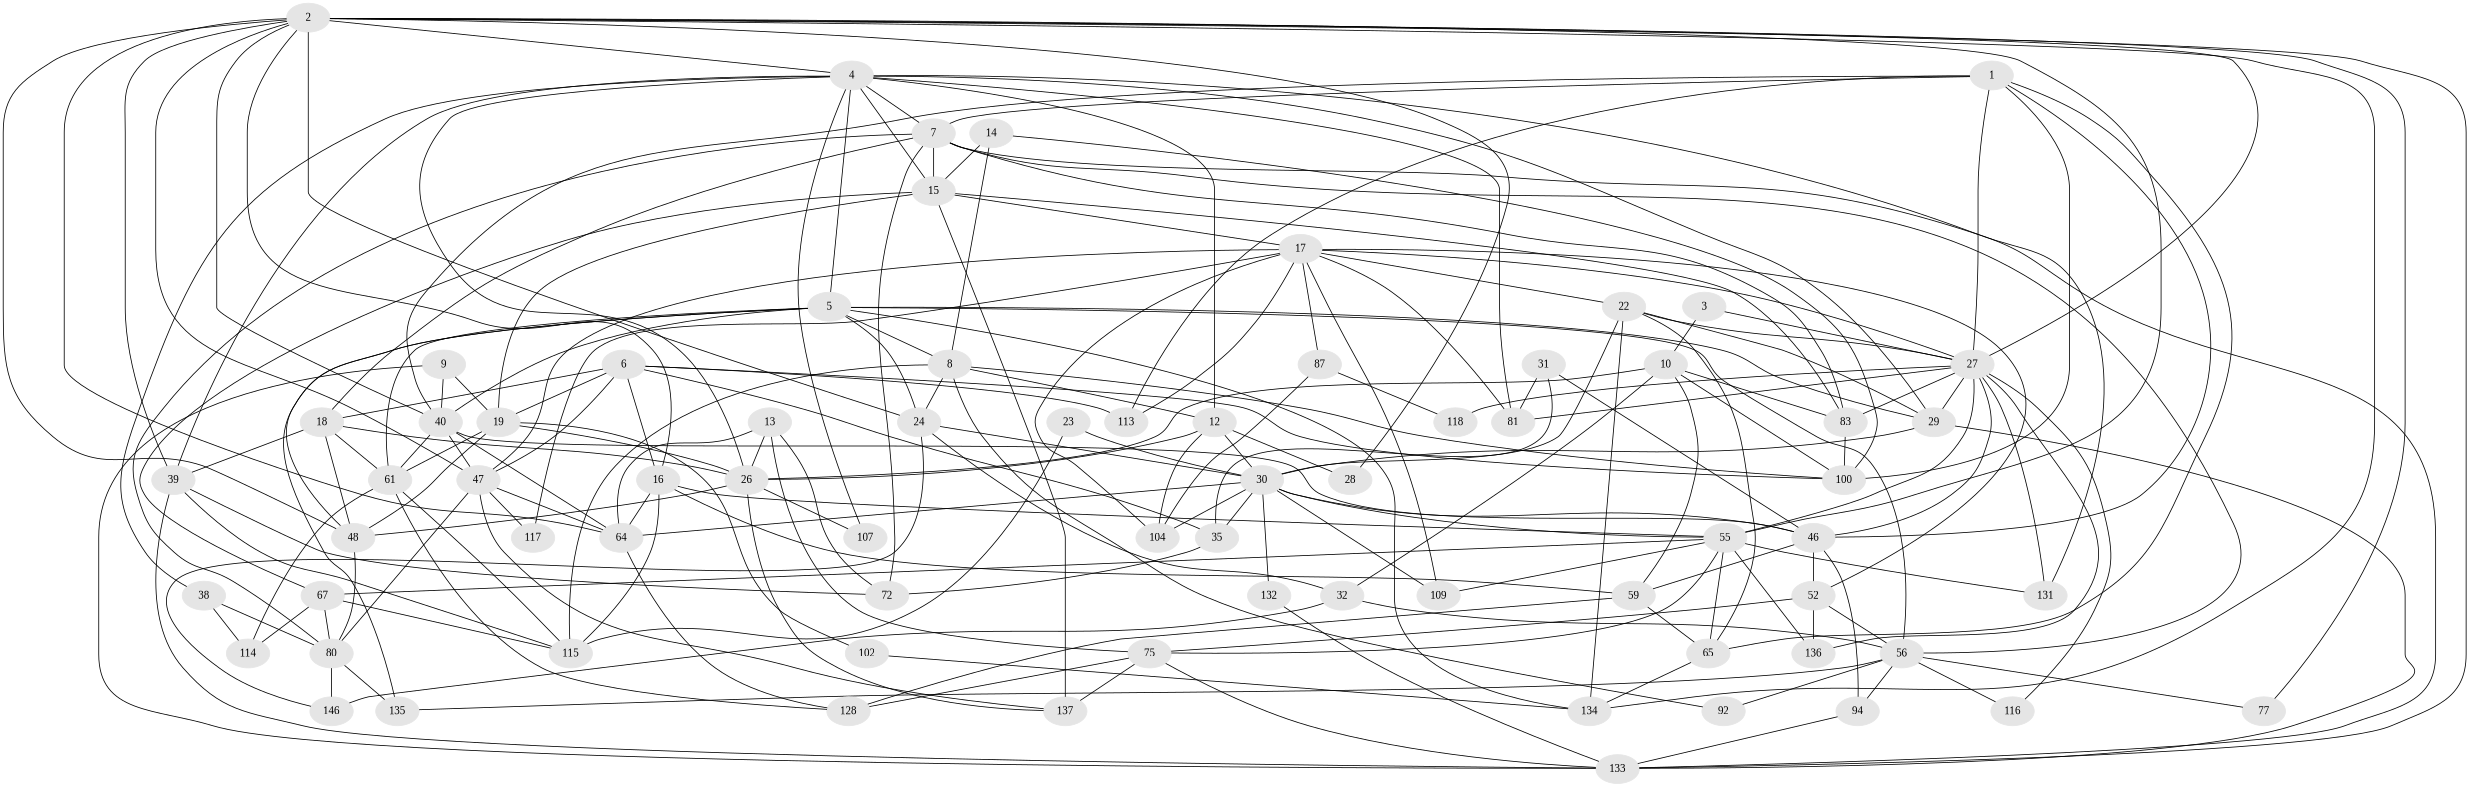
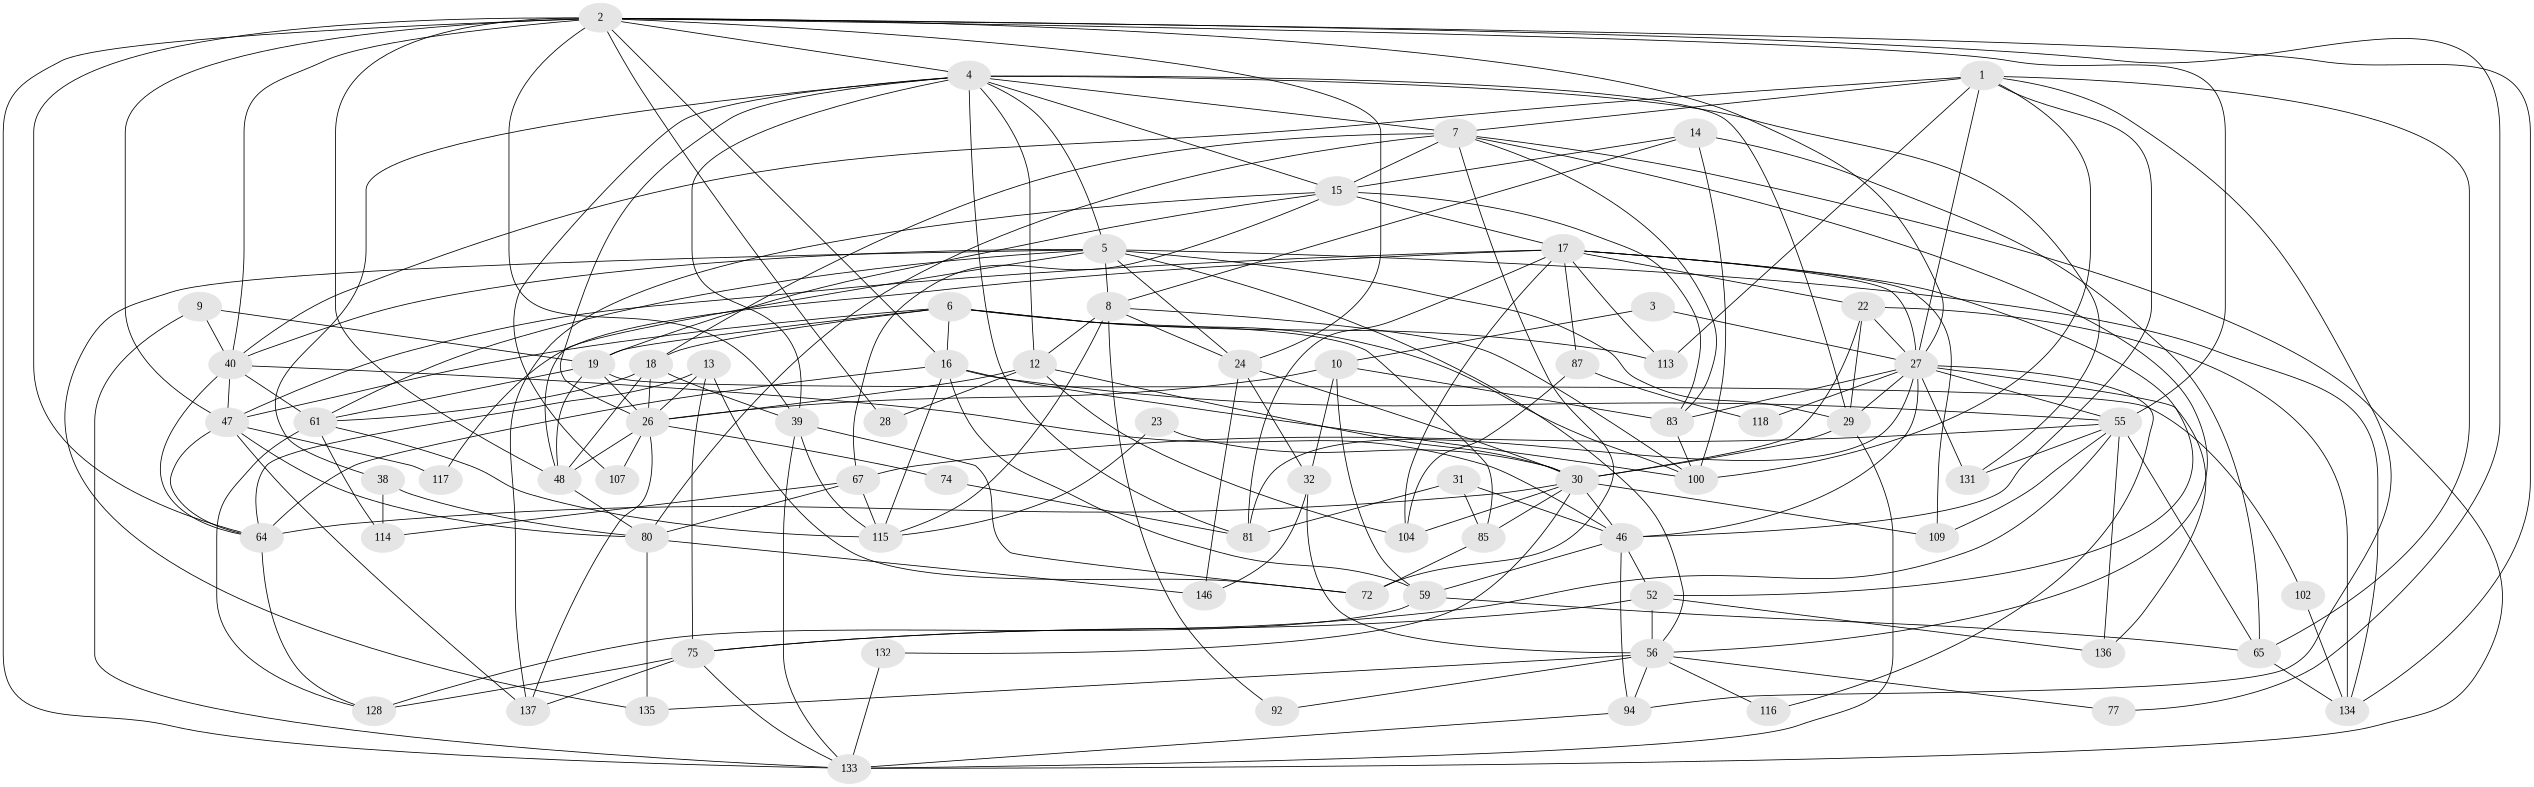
edge "10" -- "100": now "16" -- "100"
edge "22" -- "65": now "14" -- "65"
node "74": added
edge "30" -- "55": removed
node "35": label "35" -> "85"
edge "1" -- "94": added
